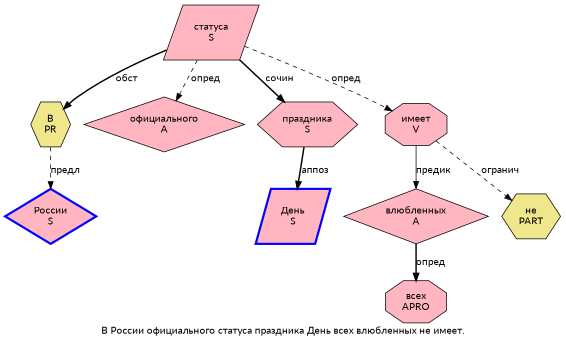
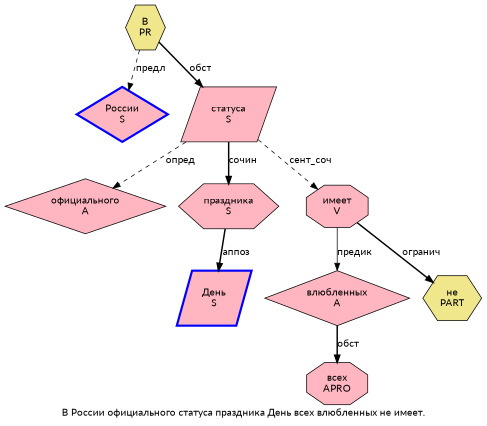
edge "статуса S" -> "В PR": reversed
edge "статуса S" -> "имеет V": label "опред" -> "сент_соч"
edge "имеет V" -> "не PART": style dashed -> bold
edge "влюбленных A" -> "всех APRO": label "опред" -> "обст"
